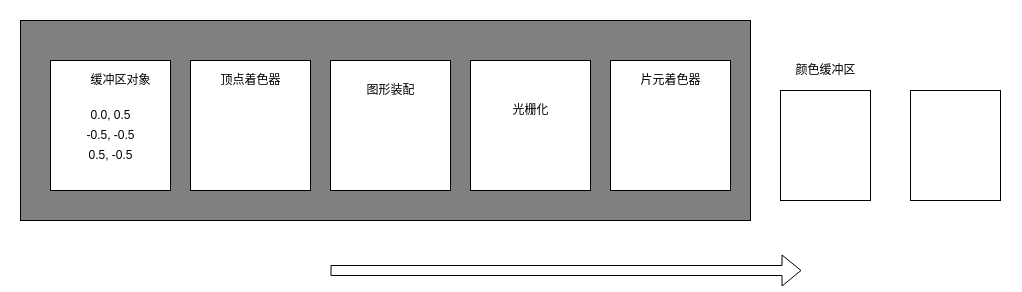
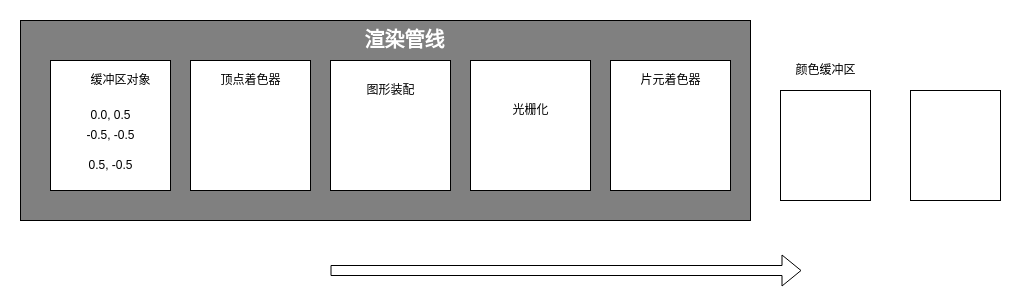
node "渲染管线": added
node "0.5, -0.5": moved (111, 156) -> (111, 166)
